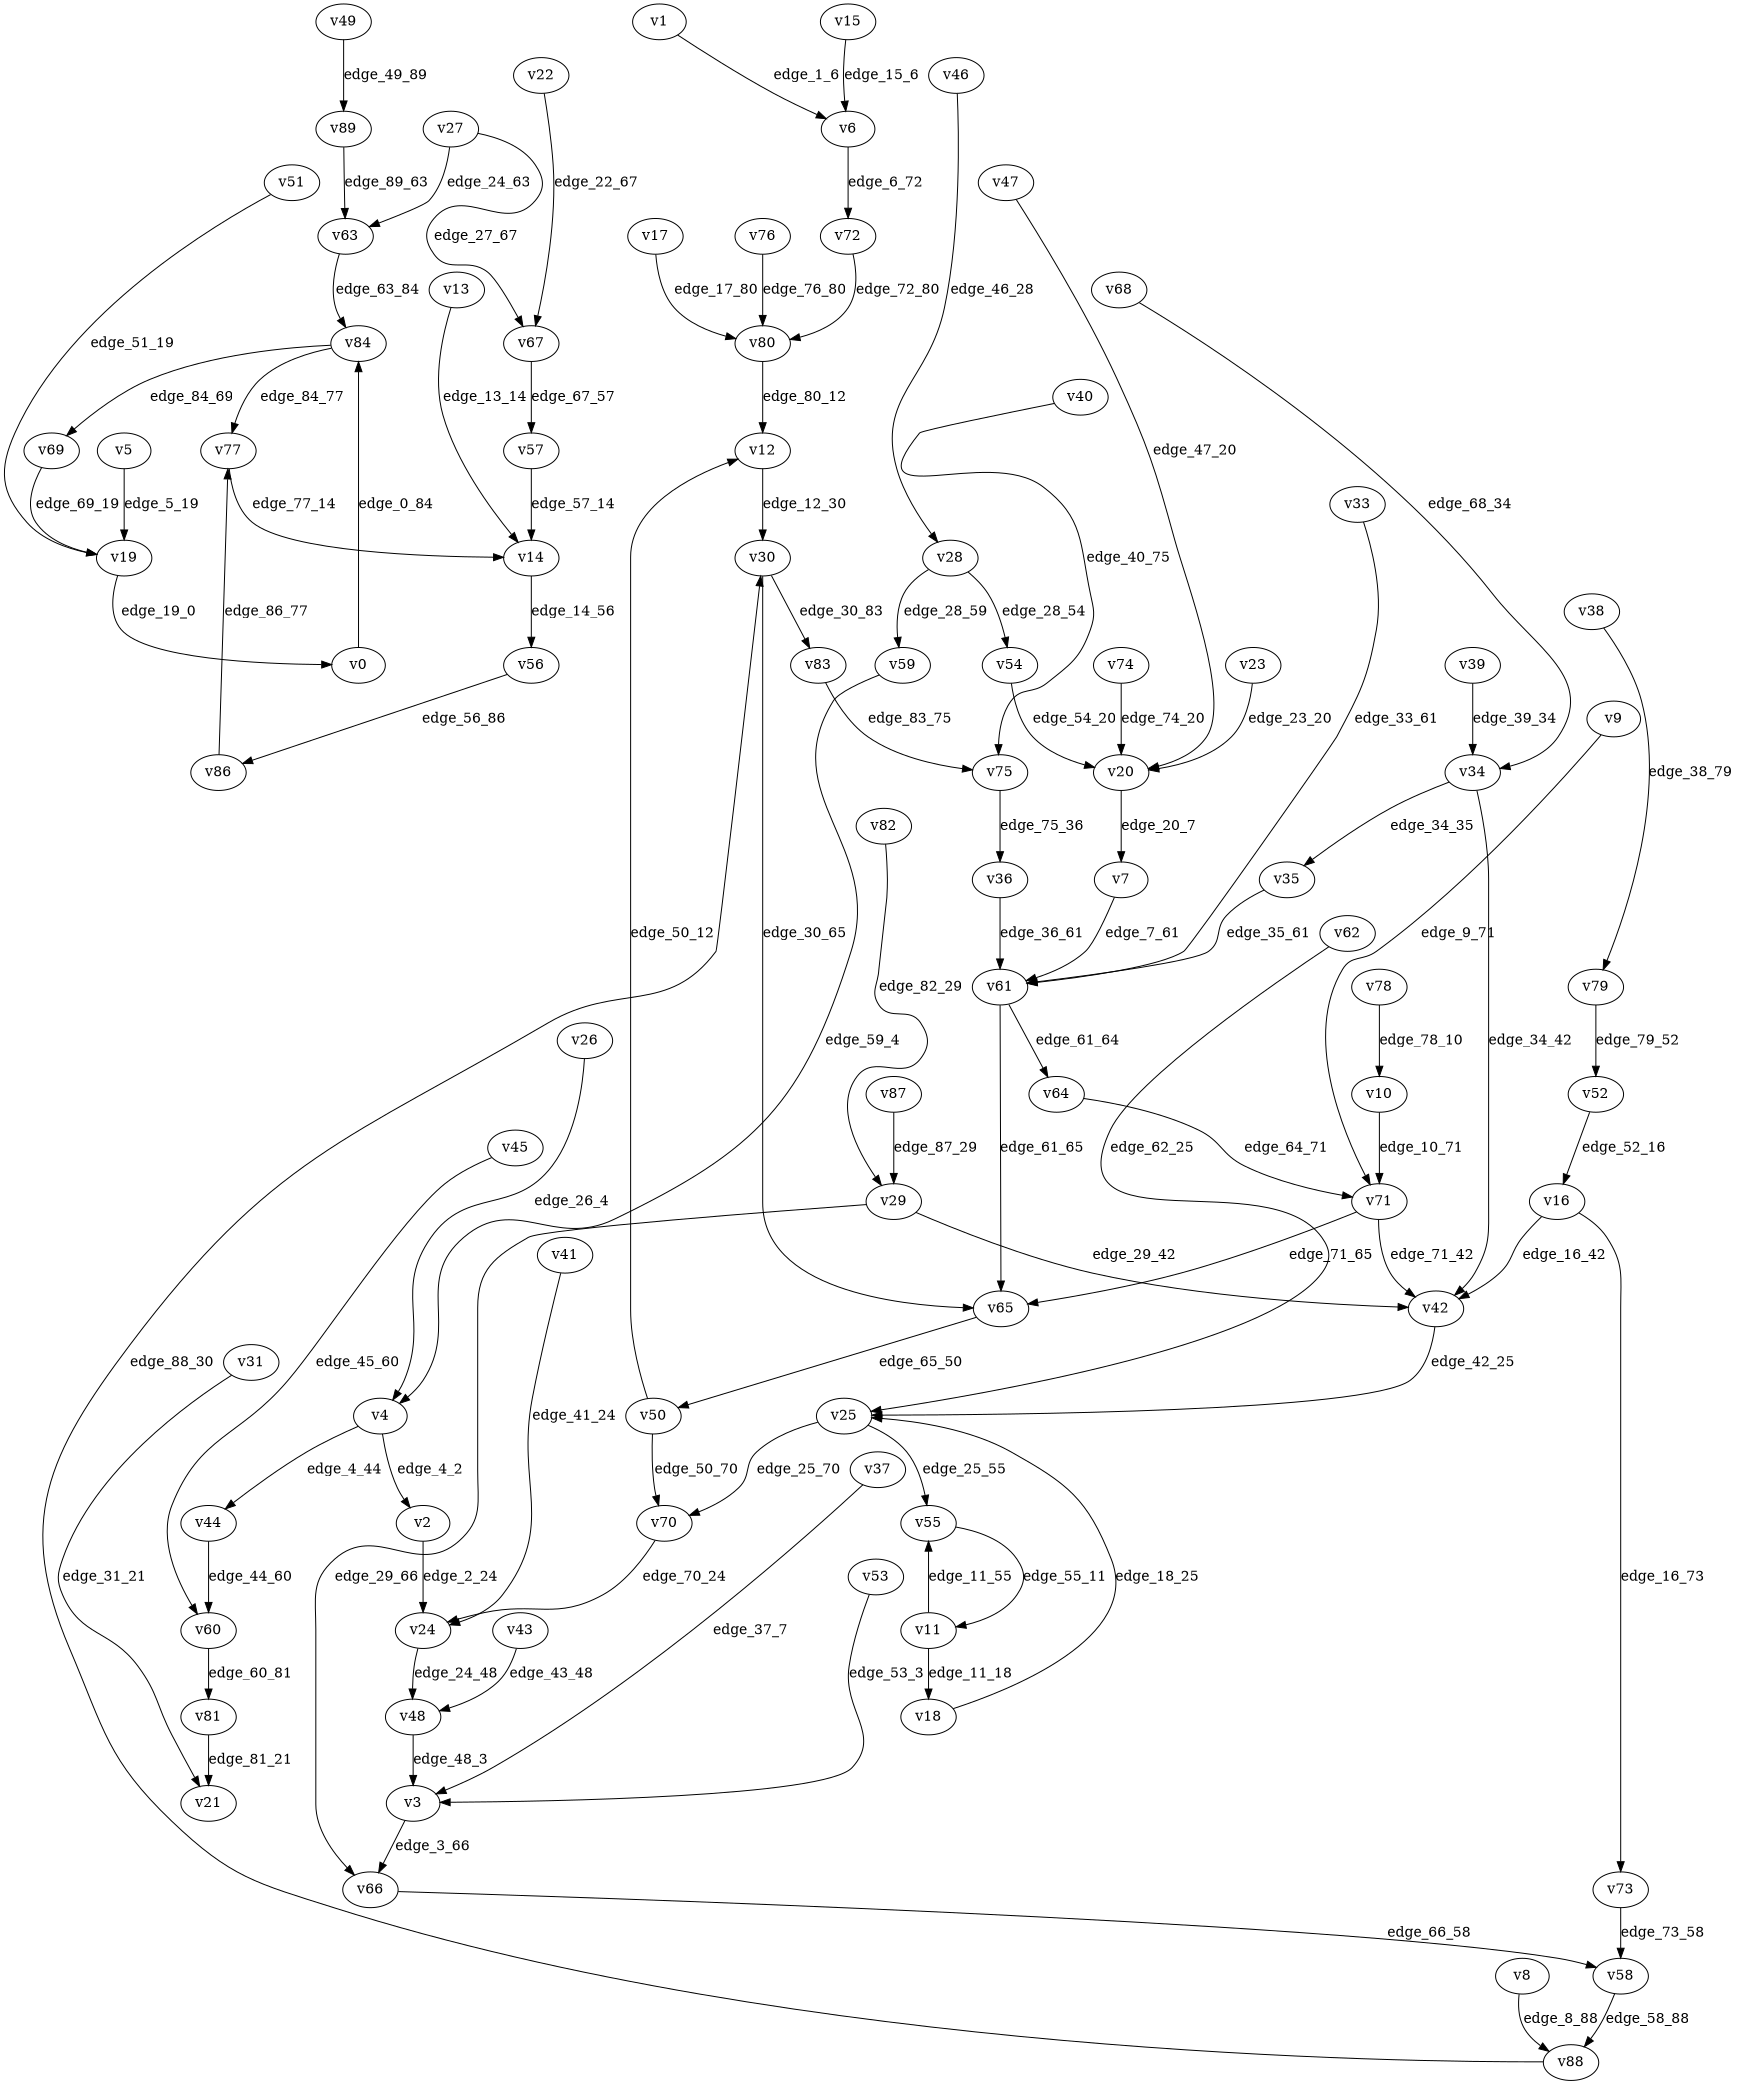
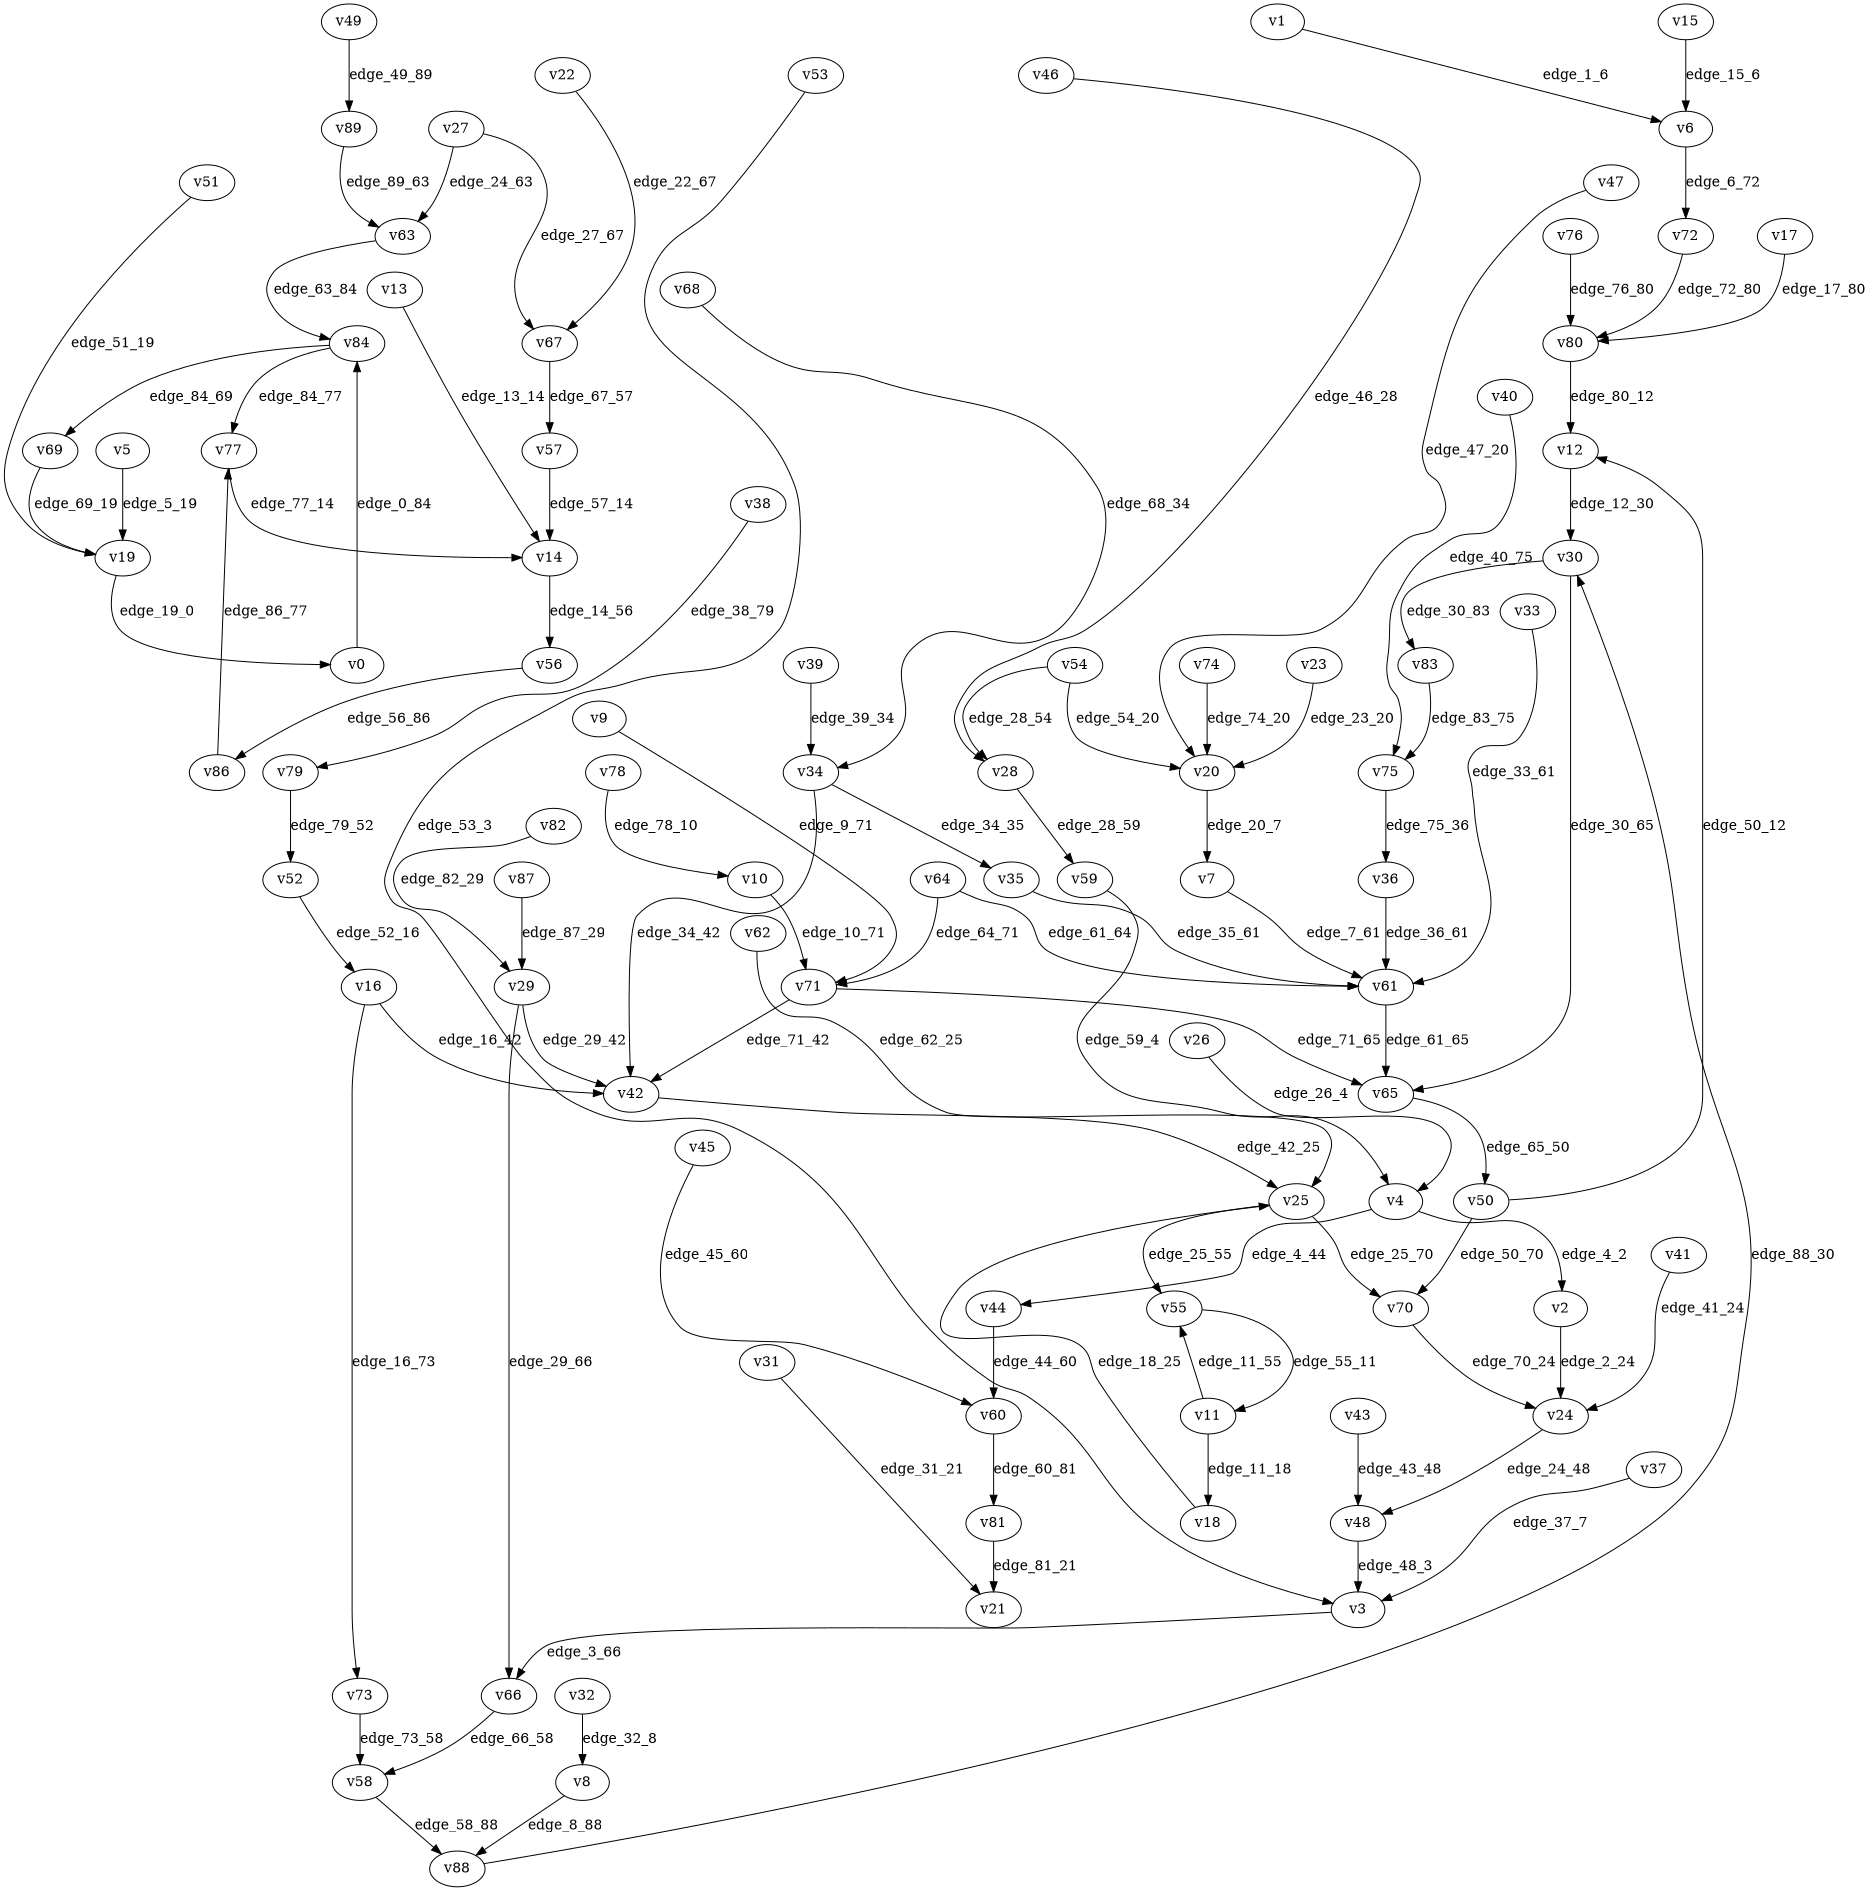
edge "v28" -> "v54": reversed
edge "v61" -> "v64": reversed
node "v32": added
